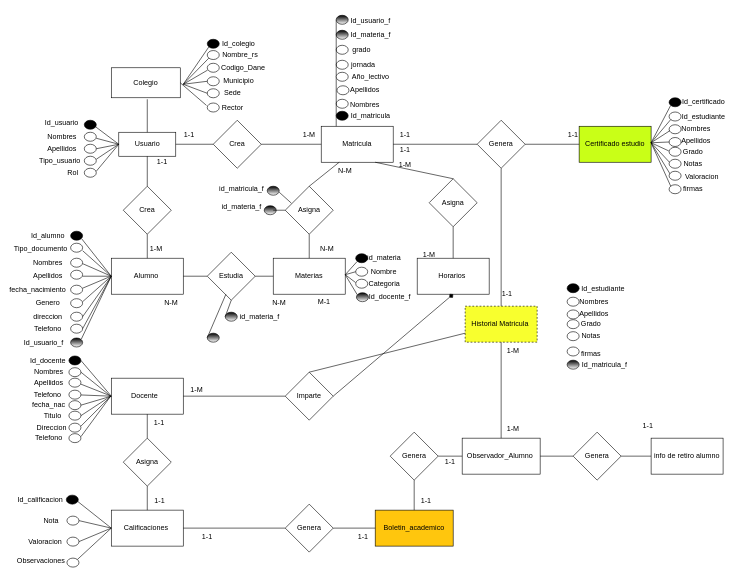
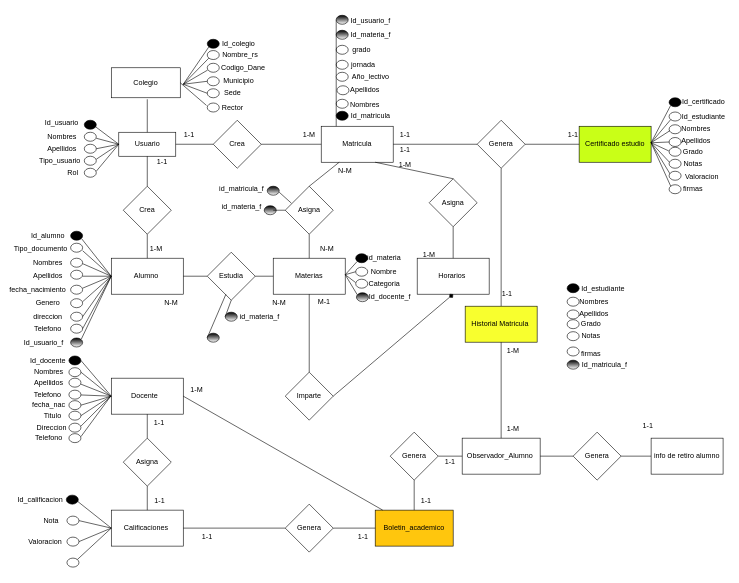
node "Historial Matricula": style dashed -> solid
edge "Historial Matricula" -- "Imparte": now "Materias" -- "Imparte"
edge "Docente" -- "Imparte": now "Docente" -- "Boletin_academico"
node "Observaciones": removed
